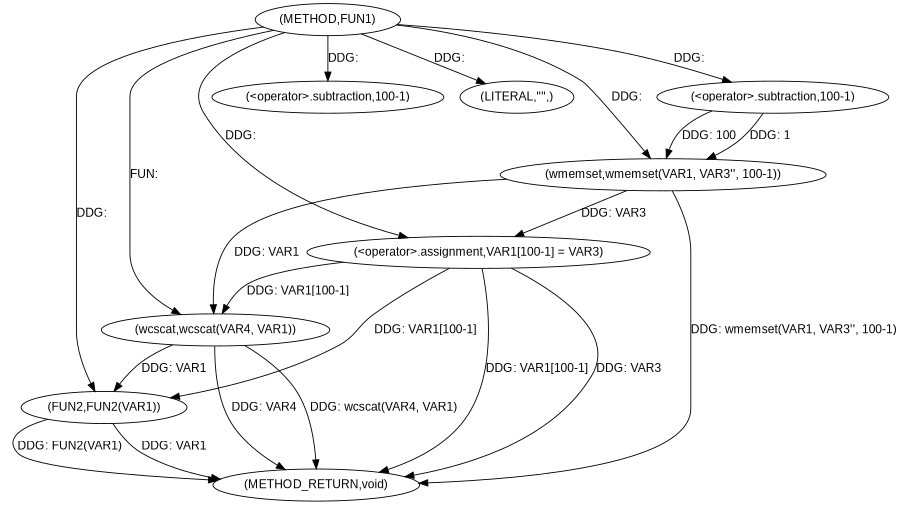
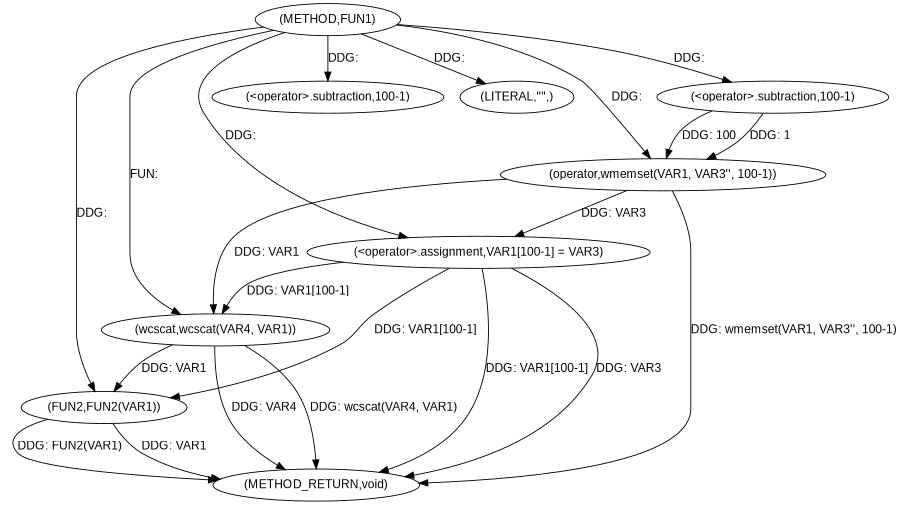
node "(wmemset,wmemset(VAR1, VAR3'', 100-1))": label "(wmemset,wmemset(VAR1, VAR3'', 100-1))" -> "(operator,wmemset(VAR1, VAR3'', 100-1))"
